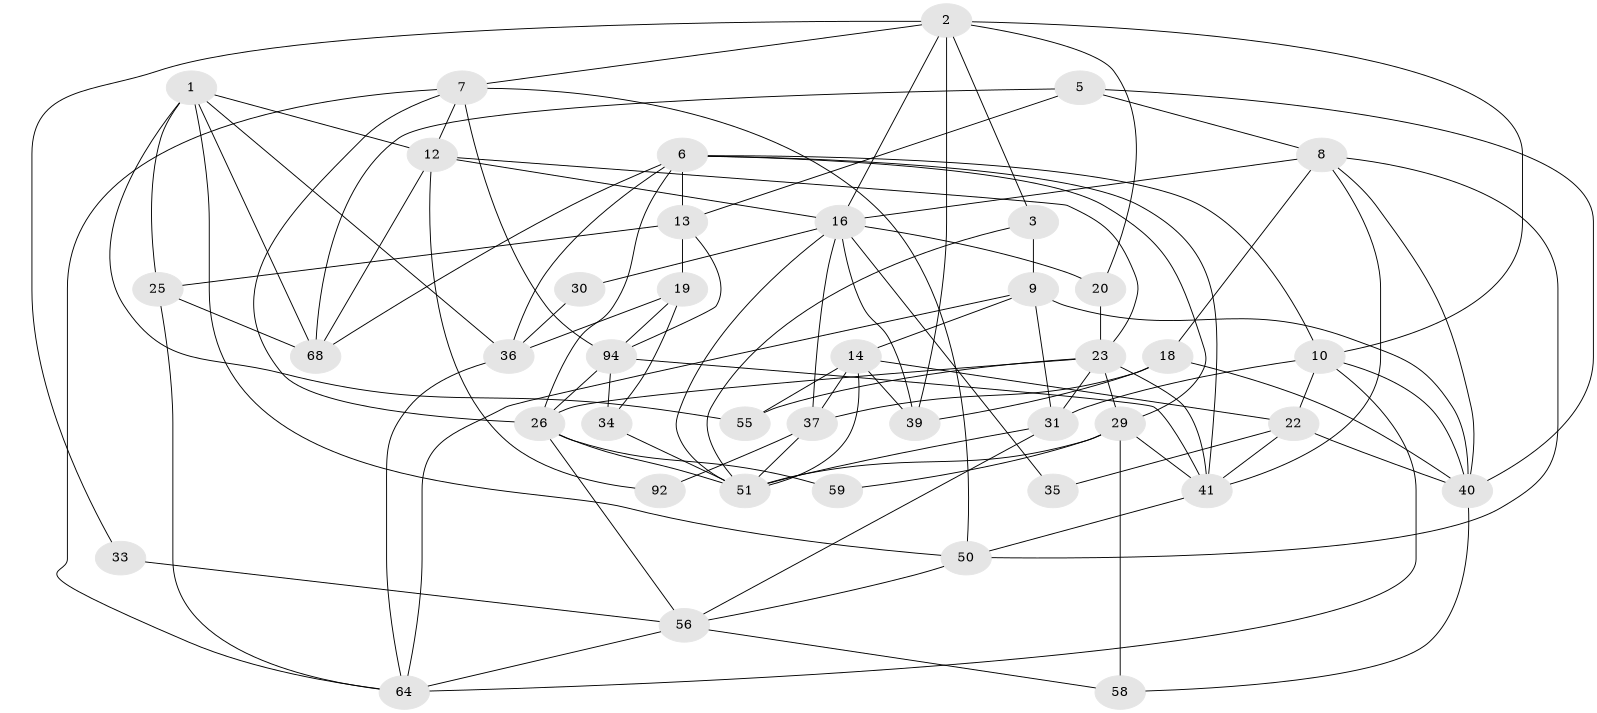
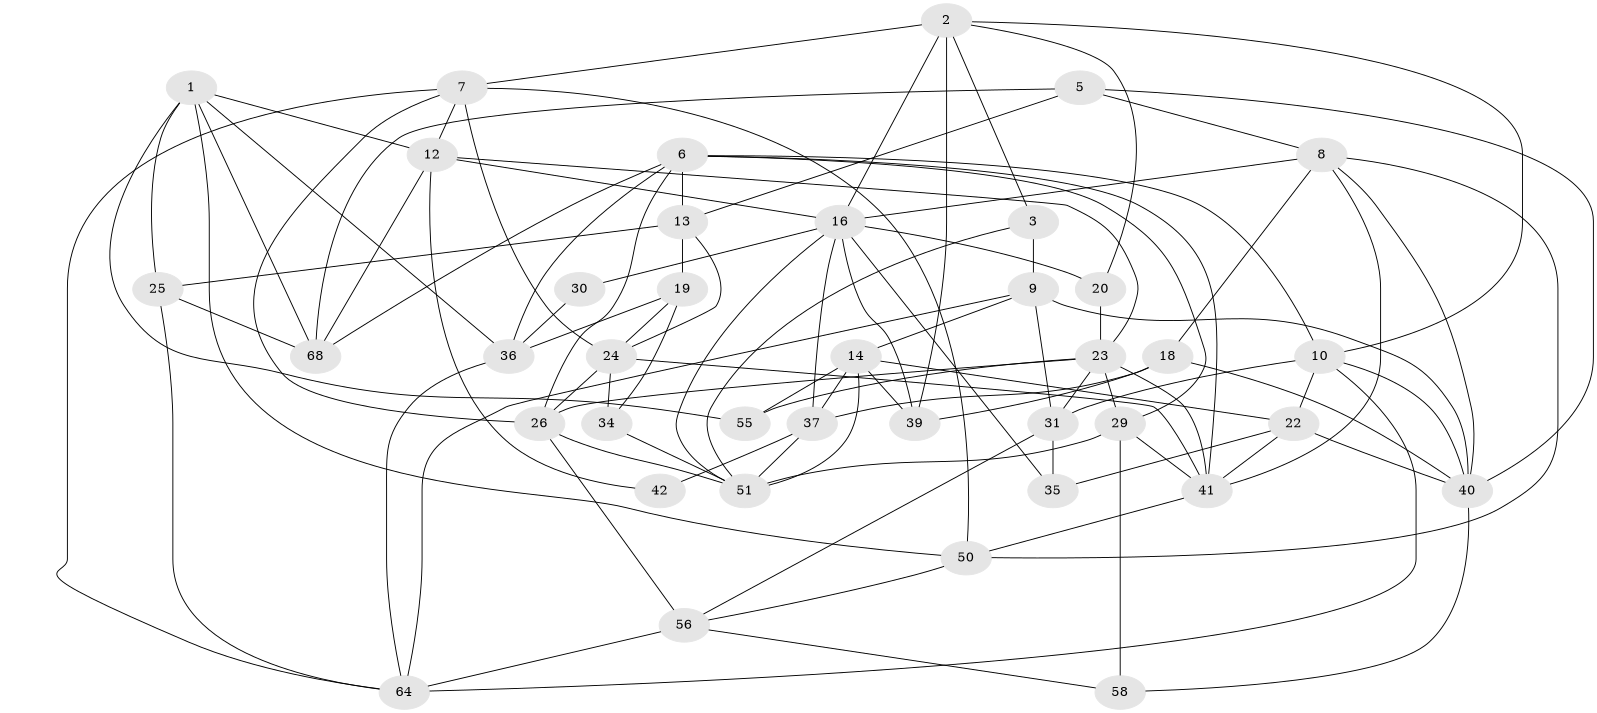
node "94": label "94" -> "24"
edge "31" -- "51": now "31" -- "35"
node "92": label "92" -> "42"
node "59": removed
node "33": removed
